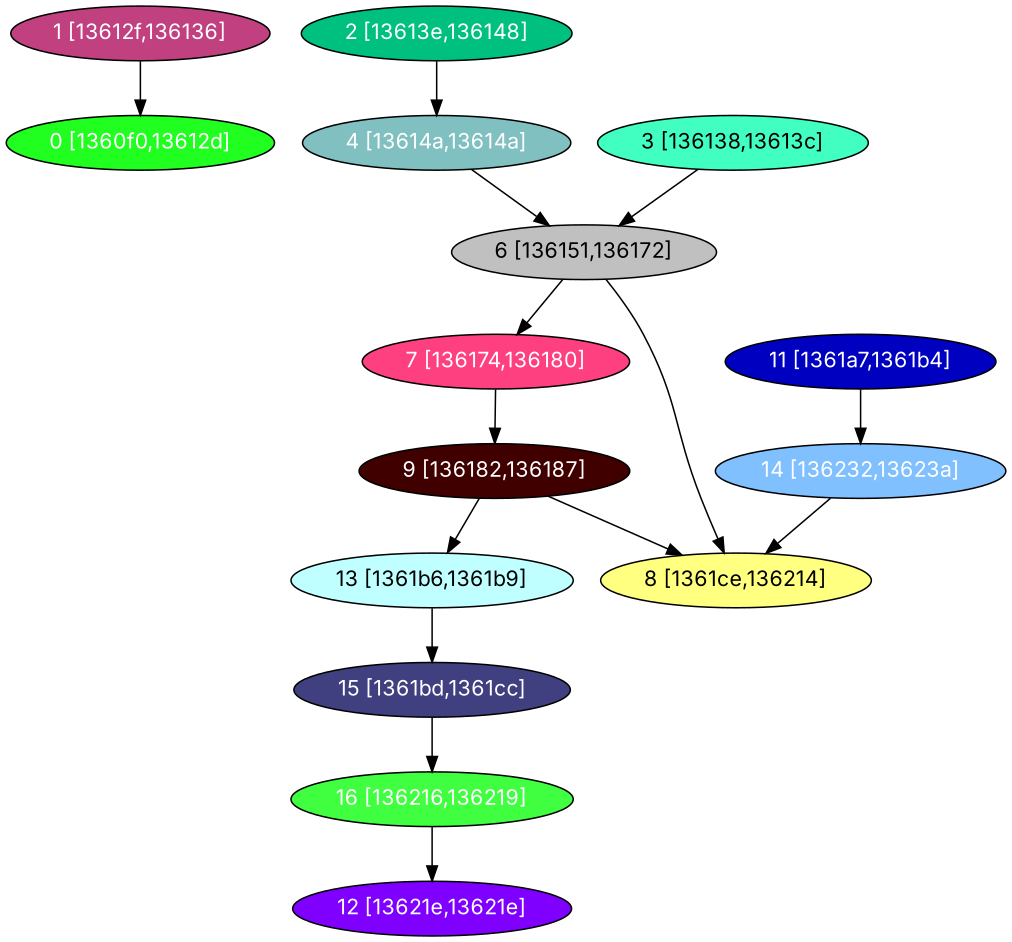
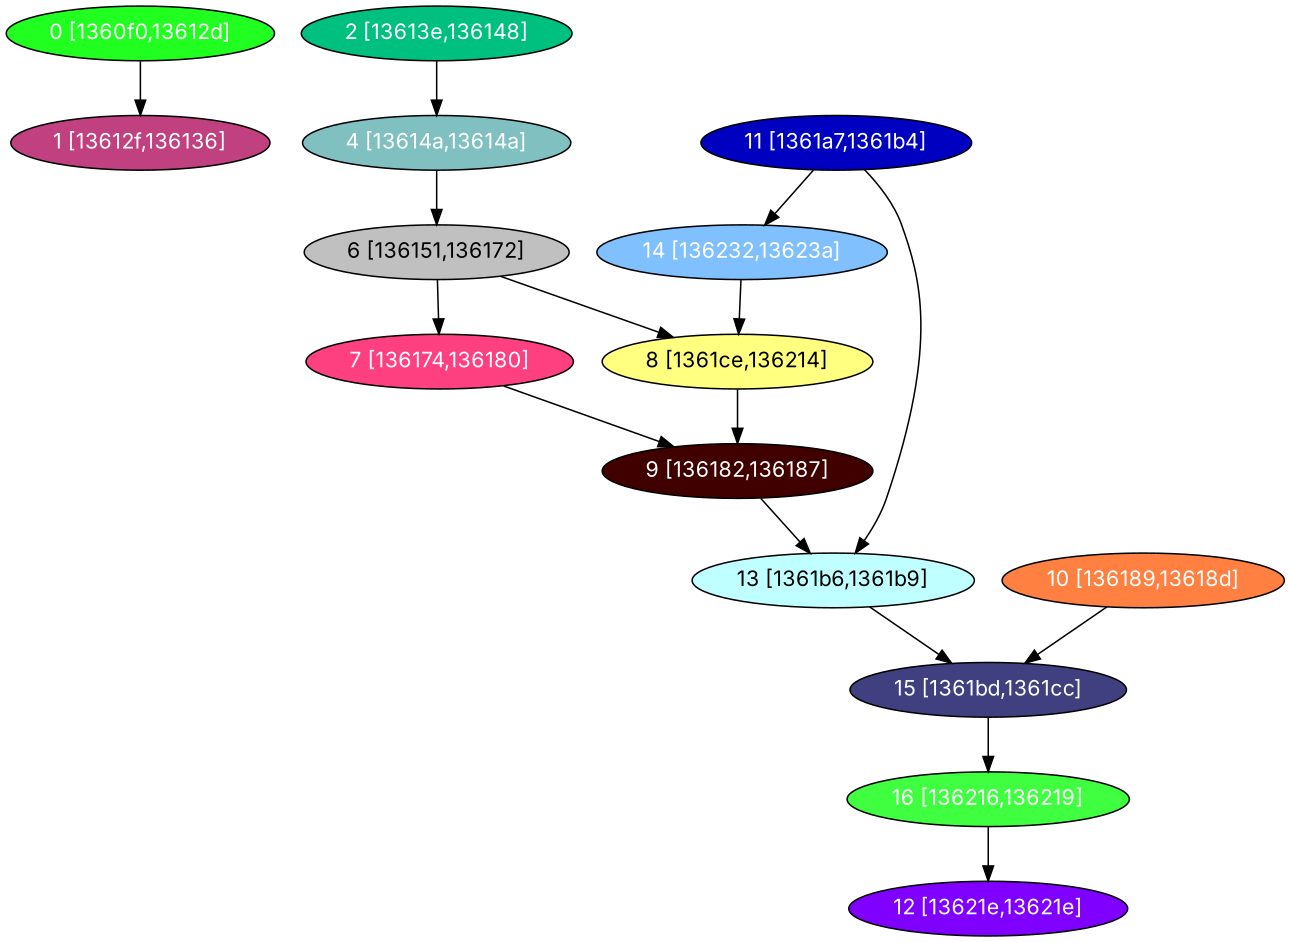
edge "1 [13612f,136136]" -> "0 [1360f0,13612d]": reversed
node "3 [136138,13613c]": removed
edge "11 [1361a7,1361b4]" -> "13 [1361b6,1361b9]": added
edge "9 [136182,136187]" -> "8 [1361ce,136214]": reversed
node "10 [136189,13618d]": added
